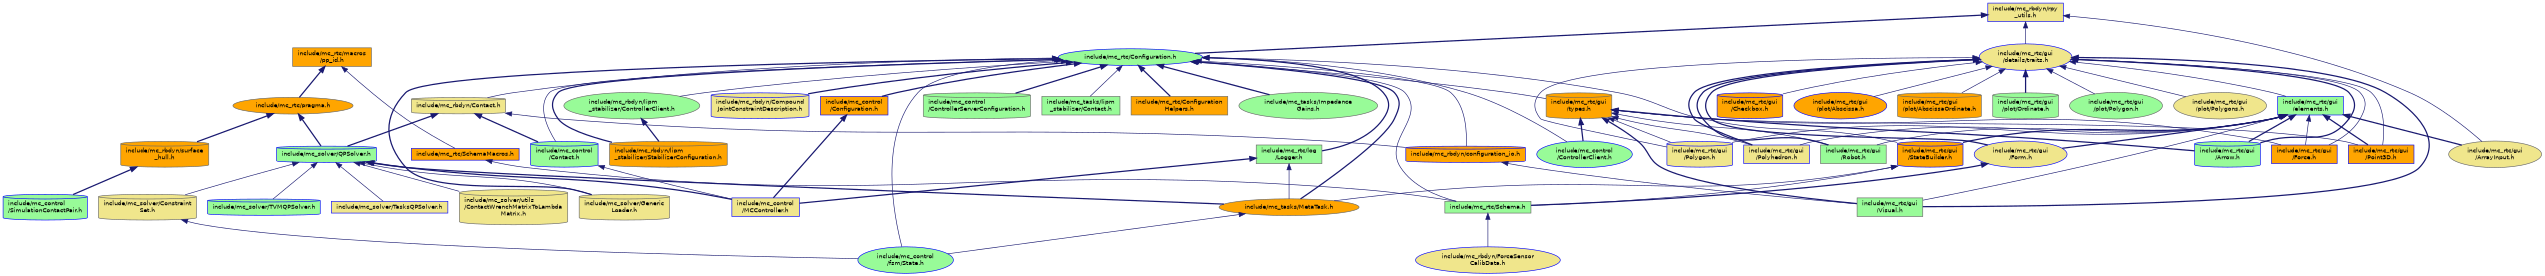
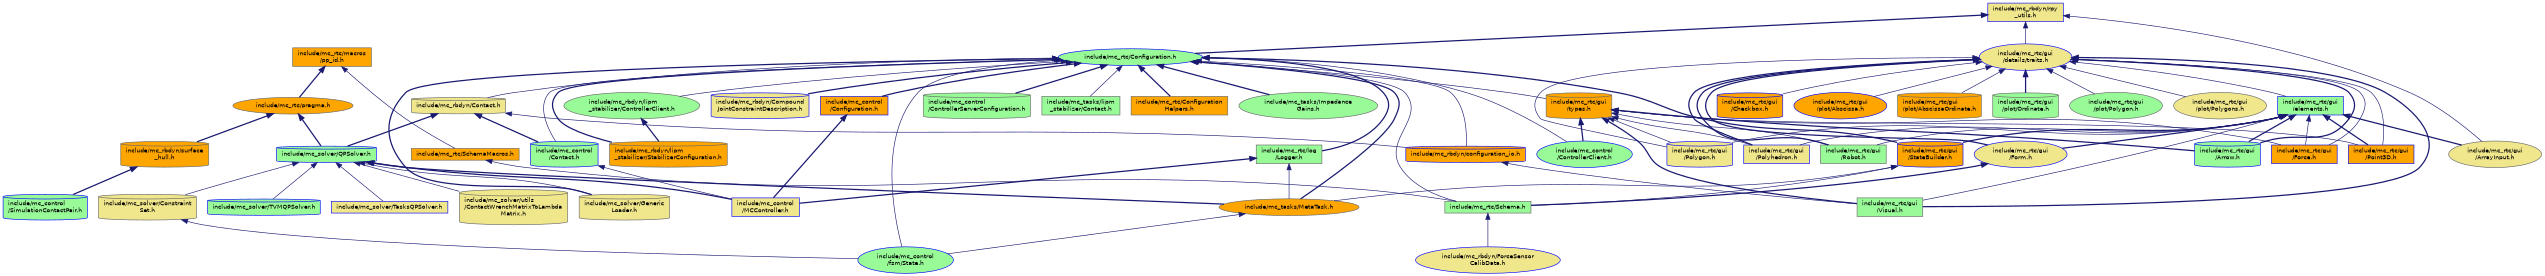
edge "include/mc_rtc/gui /StateBuilder.h" -> "include/mc_rtc/Configuration.h": style solid -> bold
node "include/mc_rtc/SchemaMacros.h": color blue -> gray40
